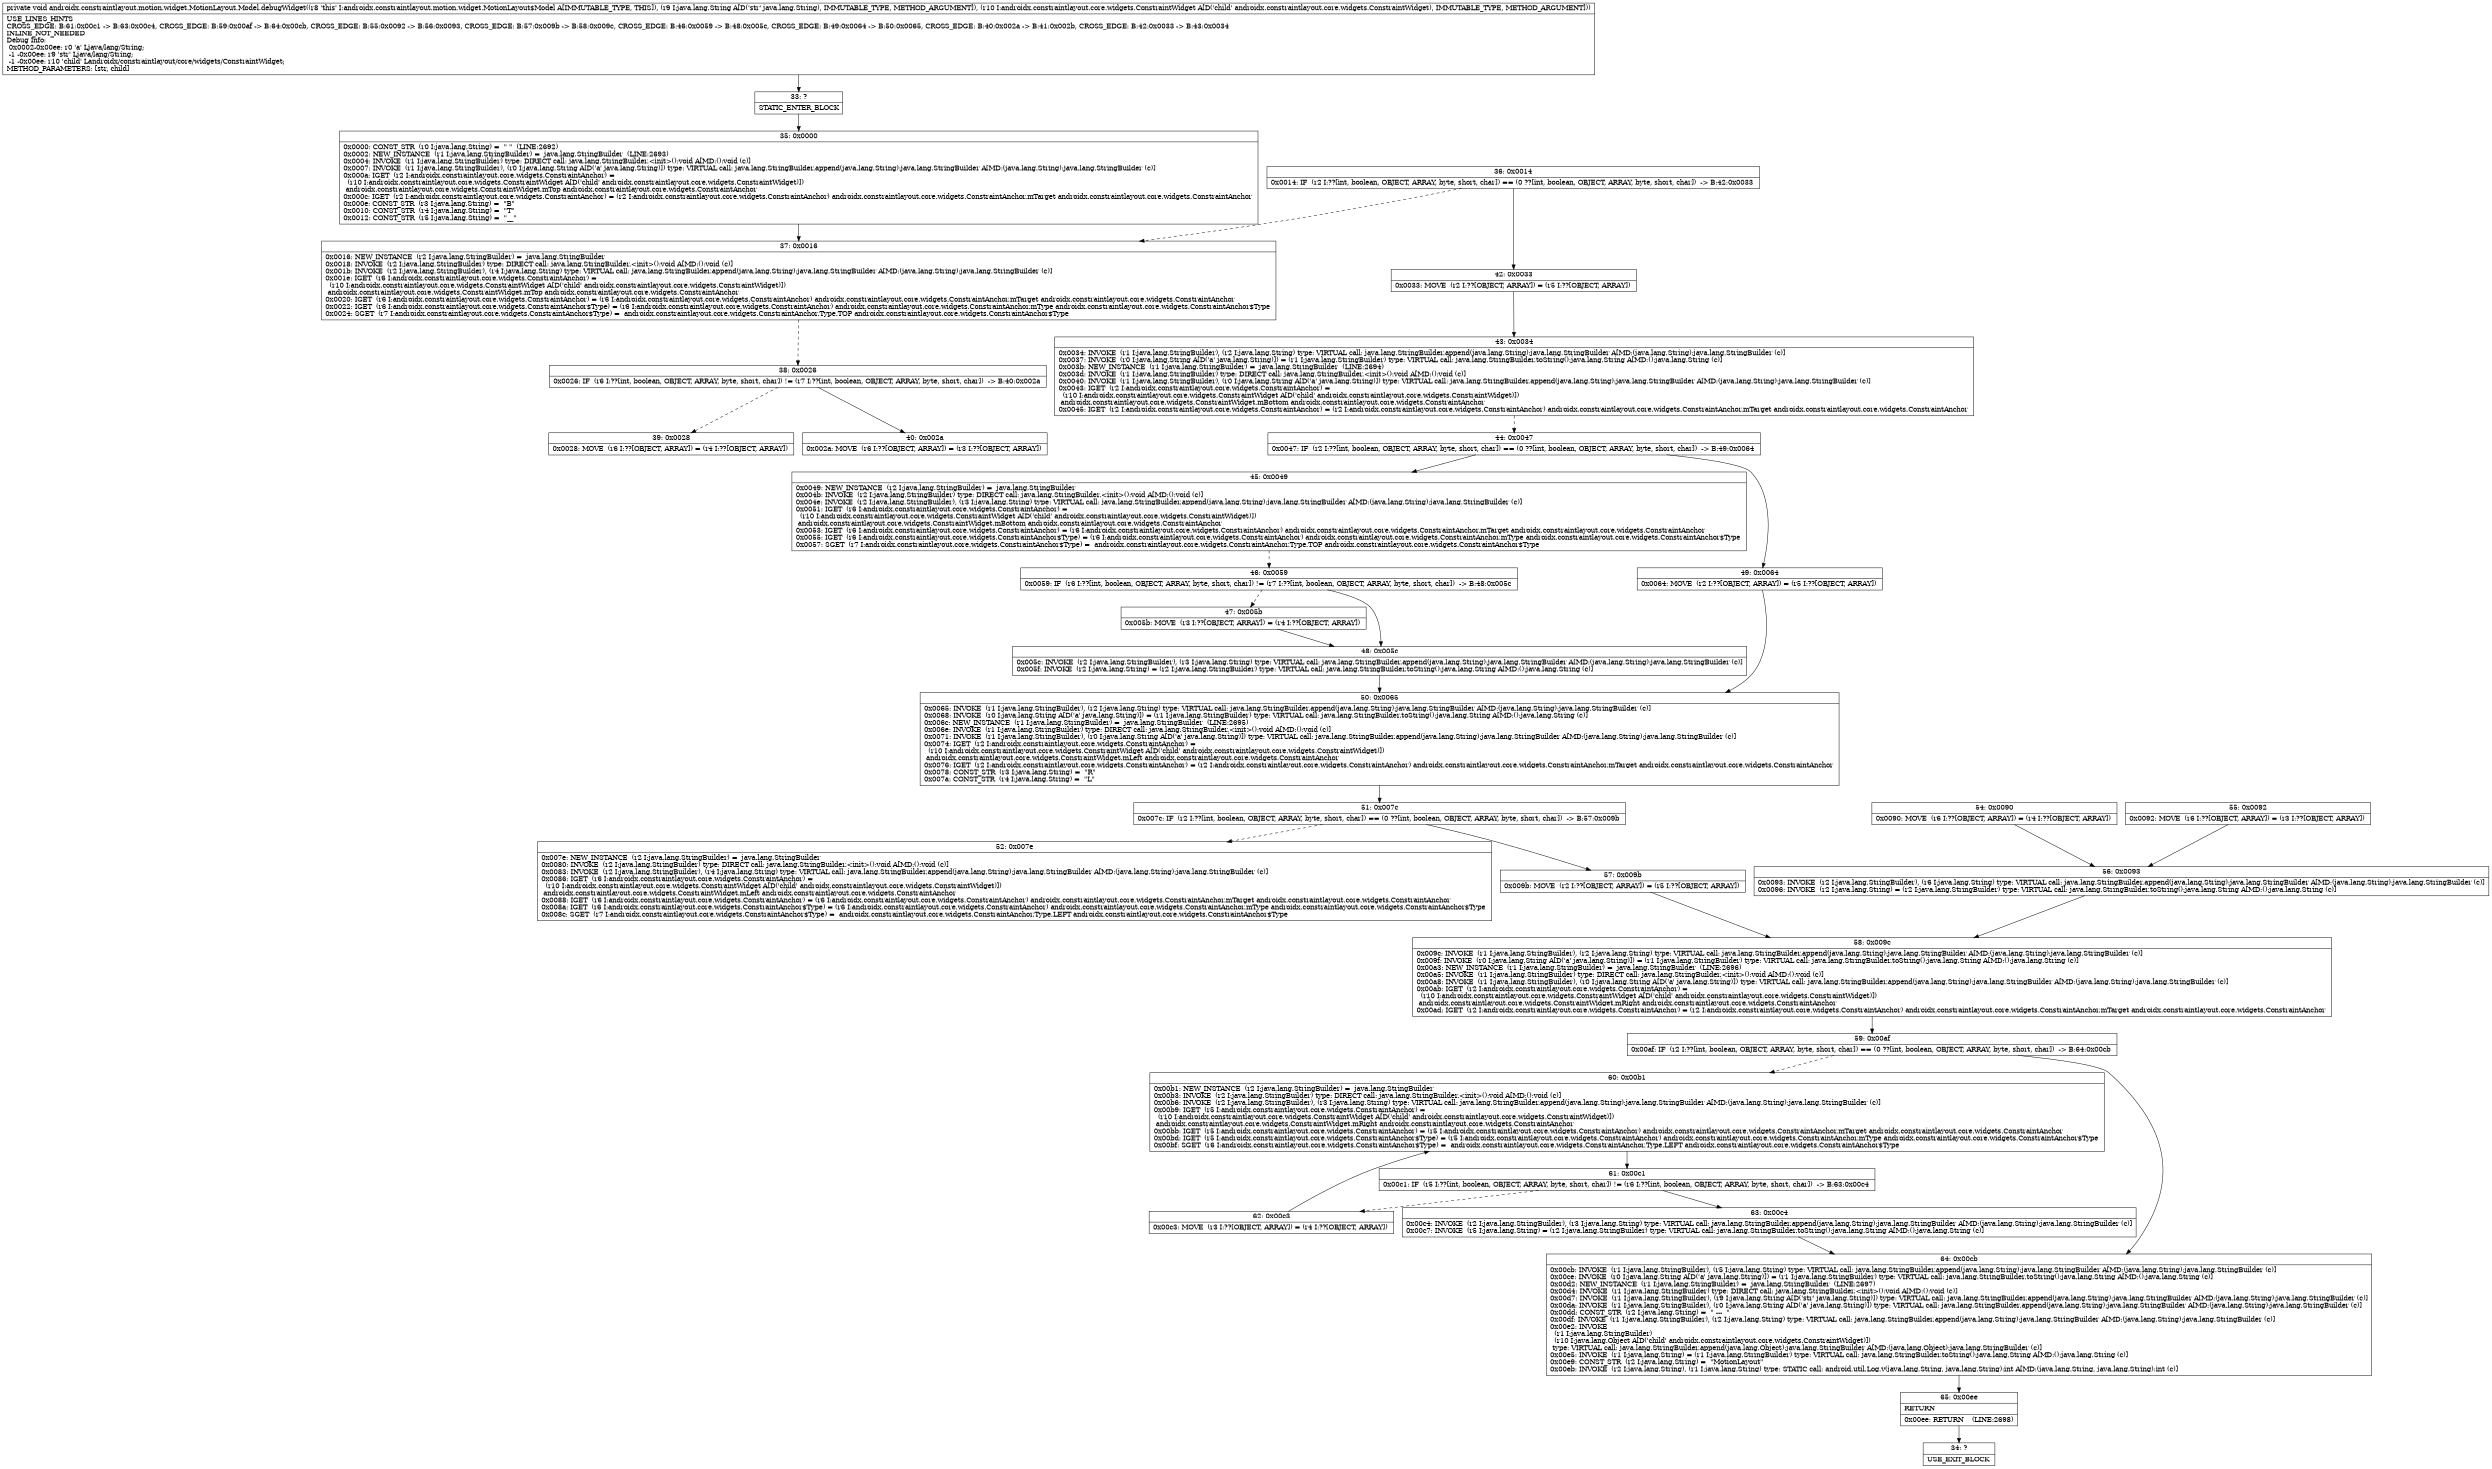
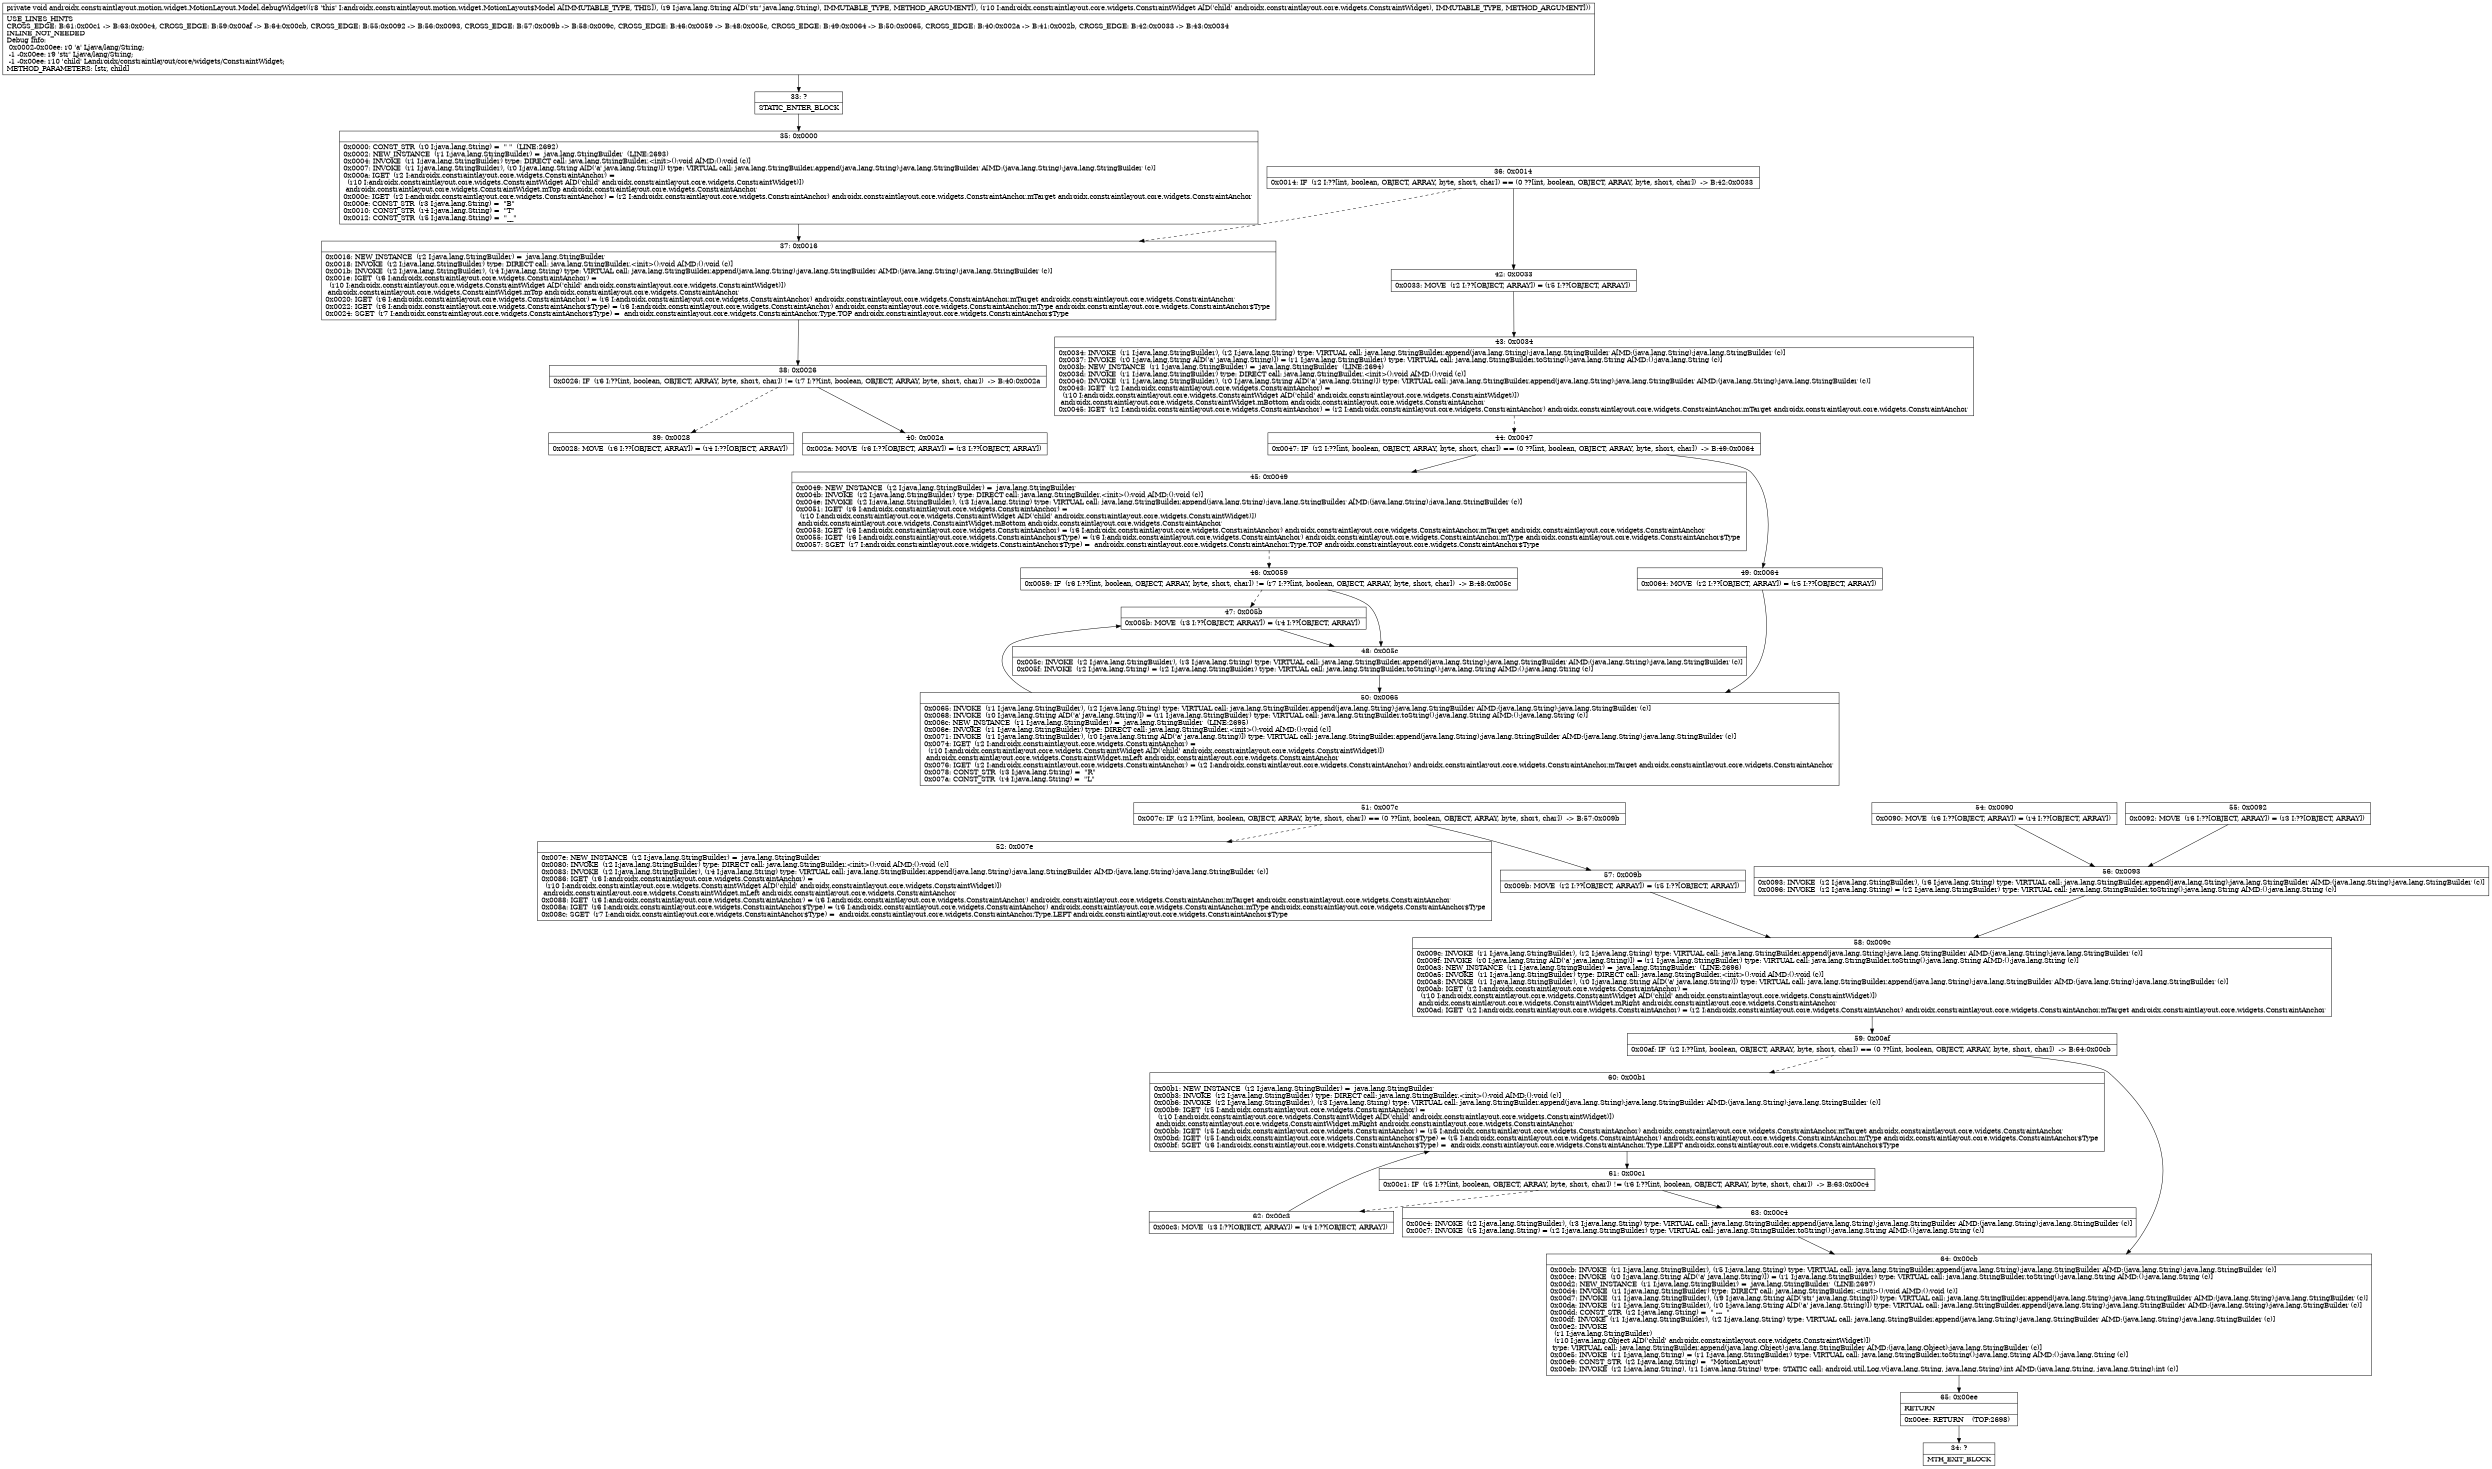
edge "37: 0x0016" -> "38: 0x0026": style dashed -> solid
edge "50: 0x0065" -> "51: 0x007c": now "50: 0x0065" -> "47: 0x005b"
node "65: 0x00ee": text "0x00ee: RETURN    (LINE:2698)" -> "0x00ee: RETURN    (TOP:2698)"
node "34: ?": text "USE_EXIT_BLOCK" -> "MTH_EXIT_BLOCK"
